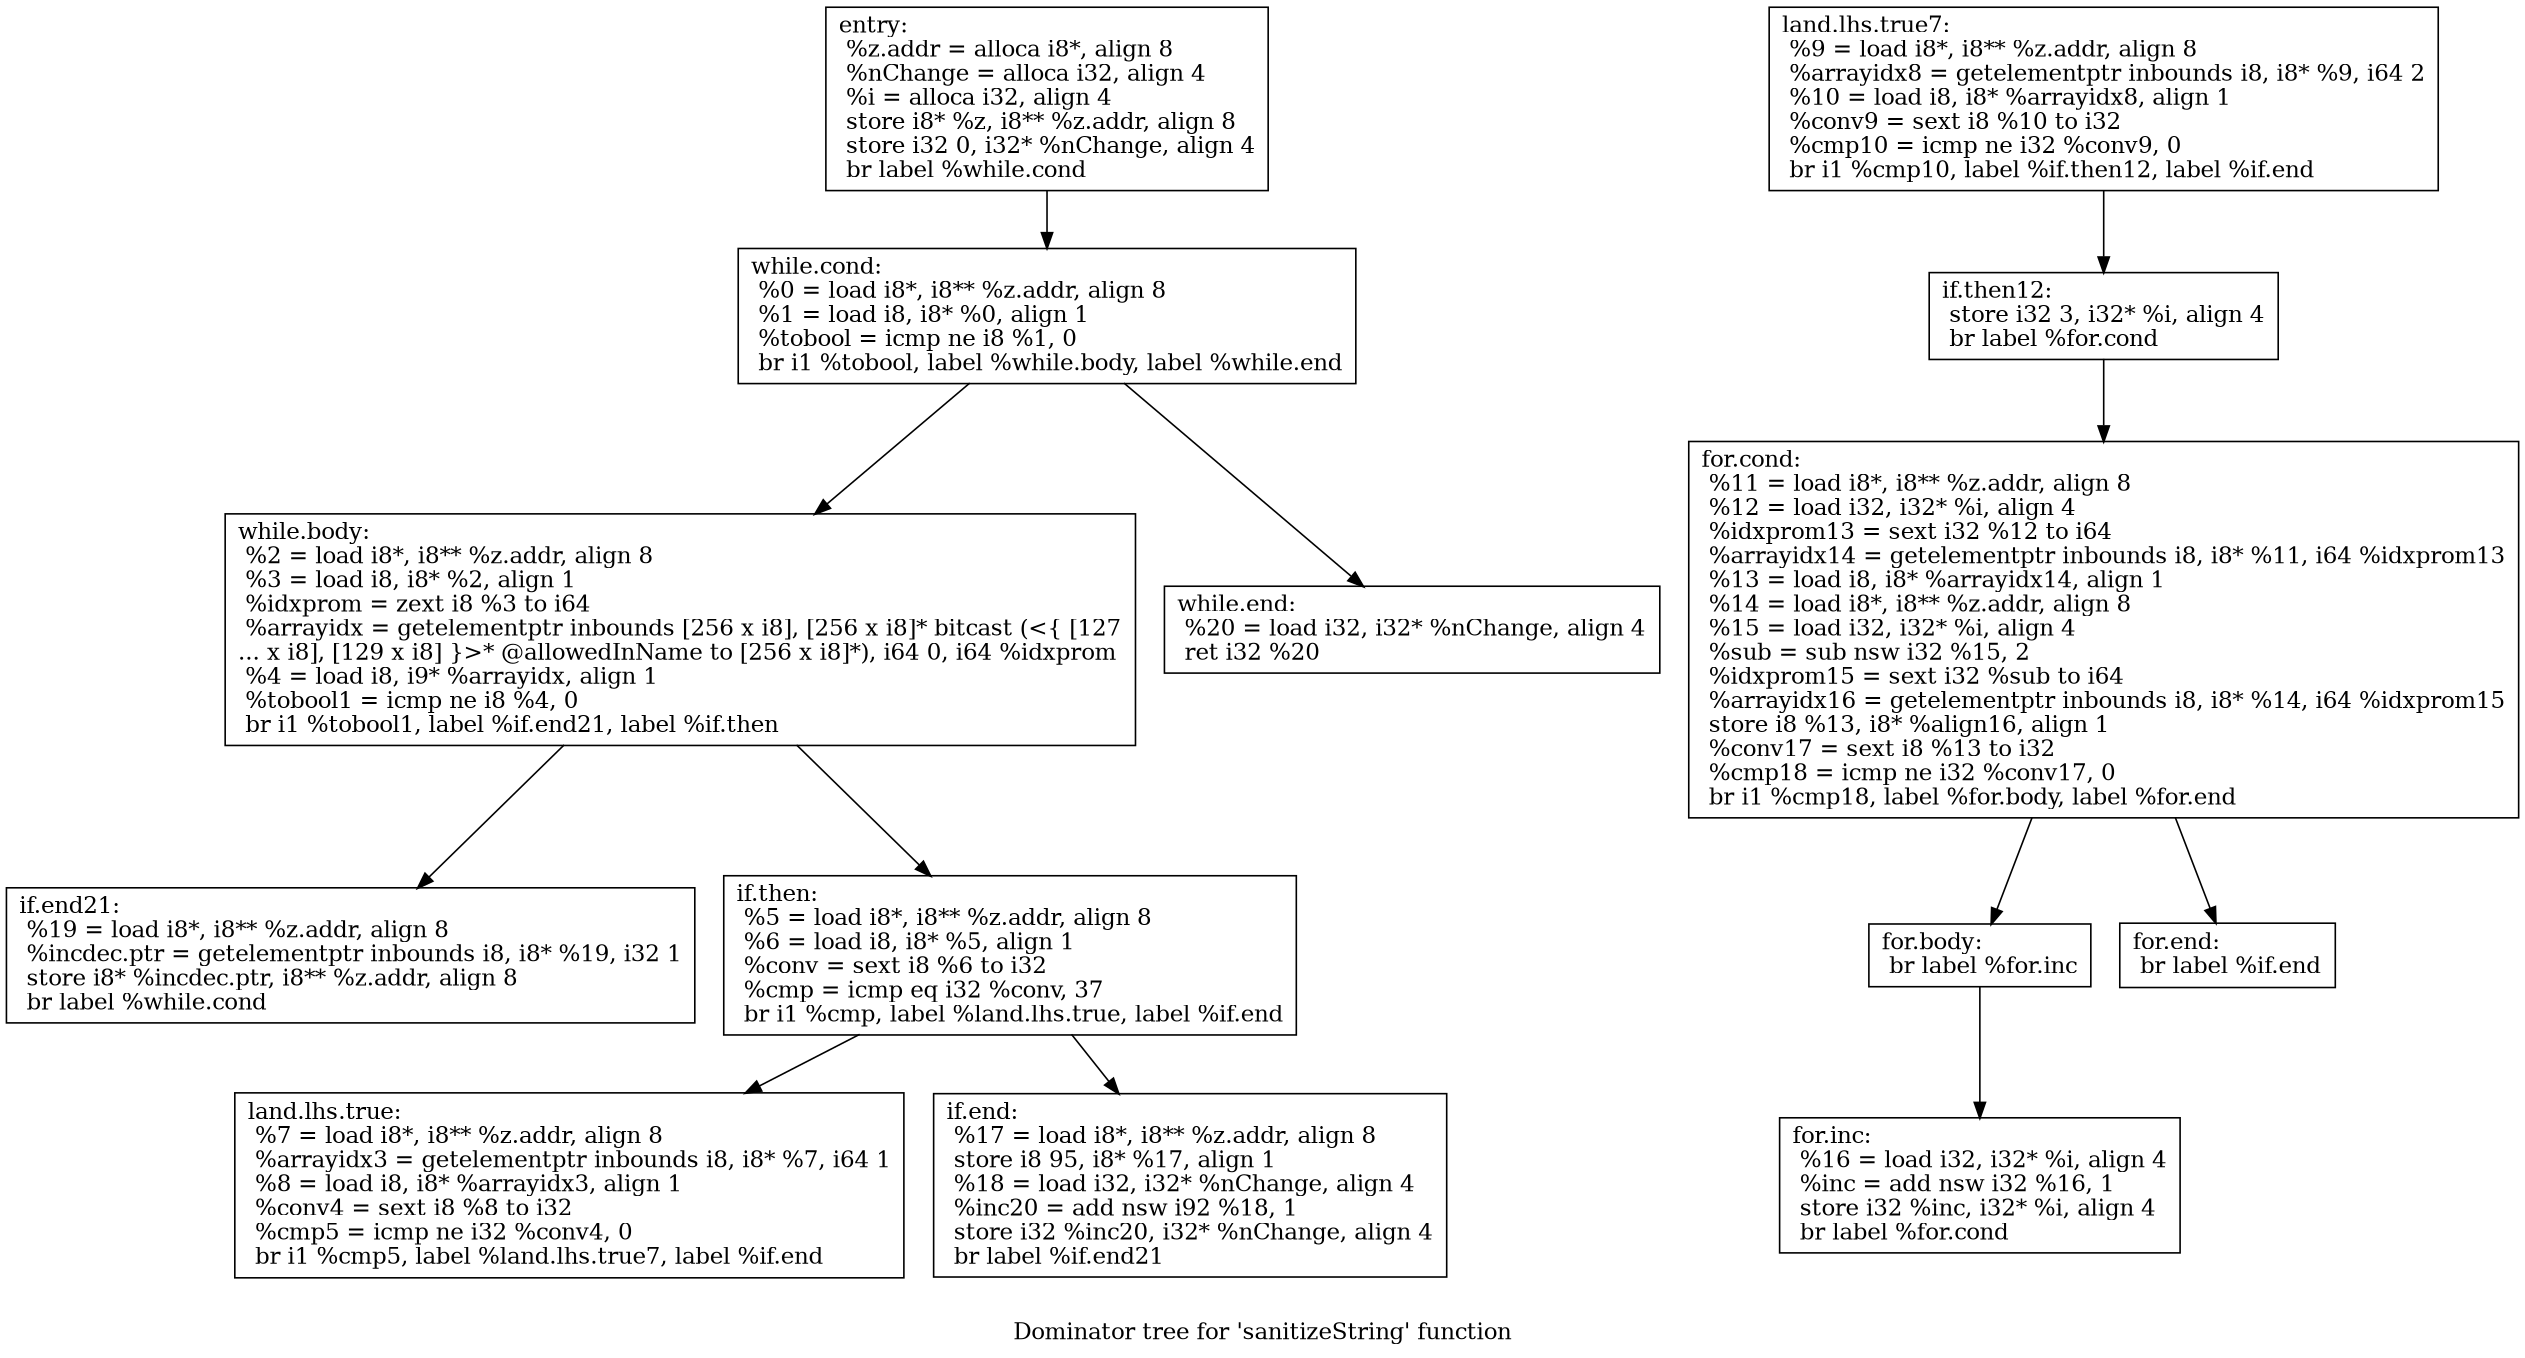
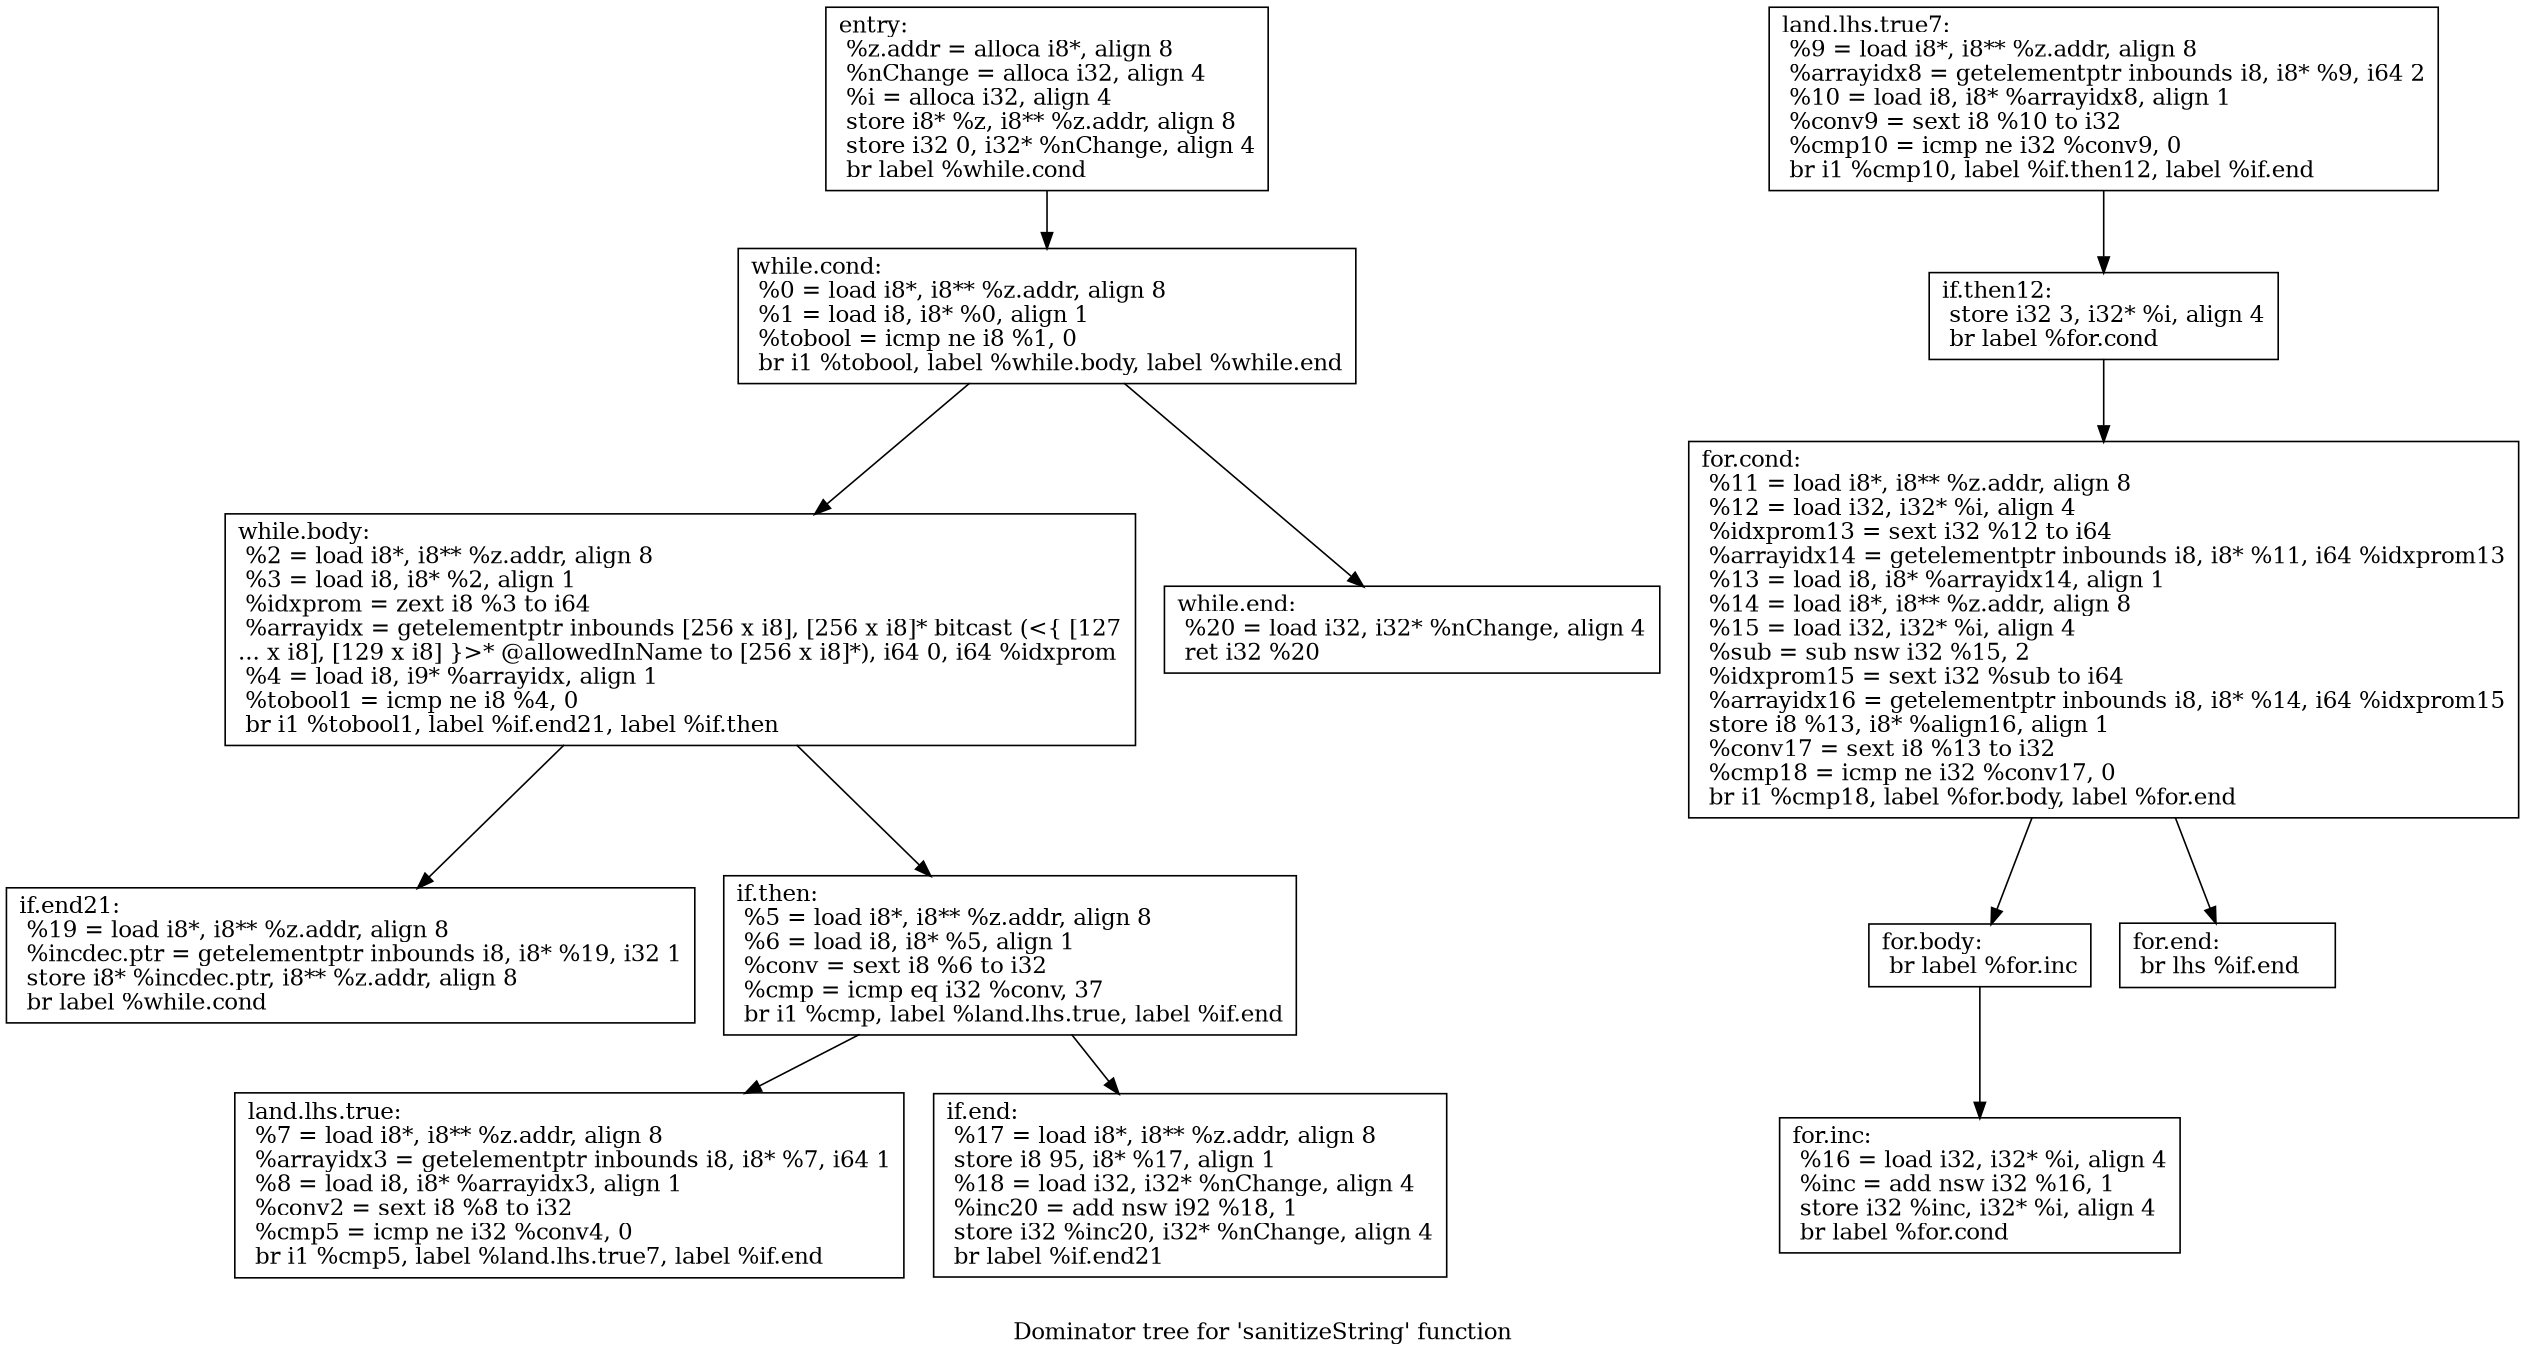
node "for.end:": text "br label %if.end" -> "br lhs %if.end"
node "land.lhs.true:": text "%conv4 = sext i8 %8 to i32" -> "%conv2 = sext i8 %8 to i32"
